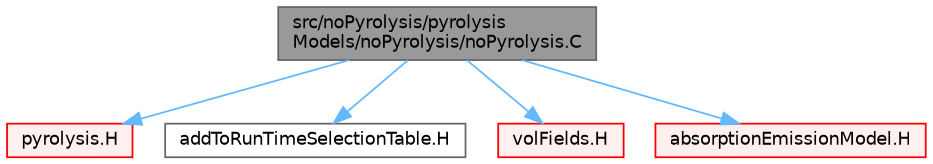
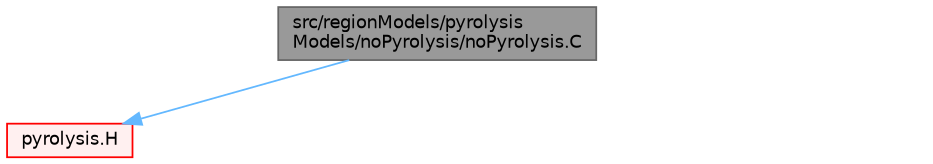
node "src/noPyrolysis/pyrolysis Models/noPyrolysis/noPyrolysis.C": label "src/noPyrolysis/pyrolysis Models/noPyrolysis/noPyrolysis.C" -> "src/regionModels/pyrolysis Models/noPyrolysis/noPyrolysis.C"
node "addToRunTimeSelectionTable.H": removed
node "volFields.H": removed
node "absorptionEmissionModel.H": removed
